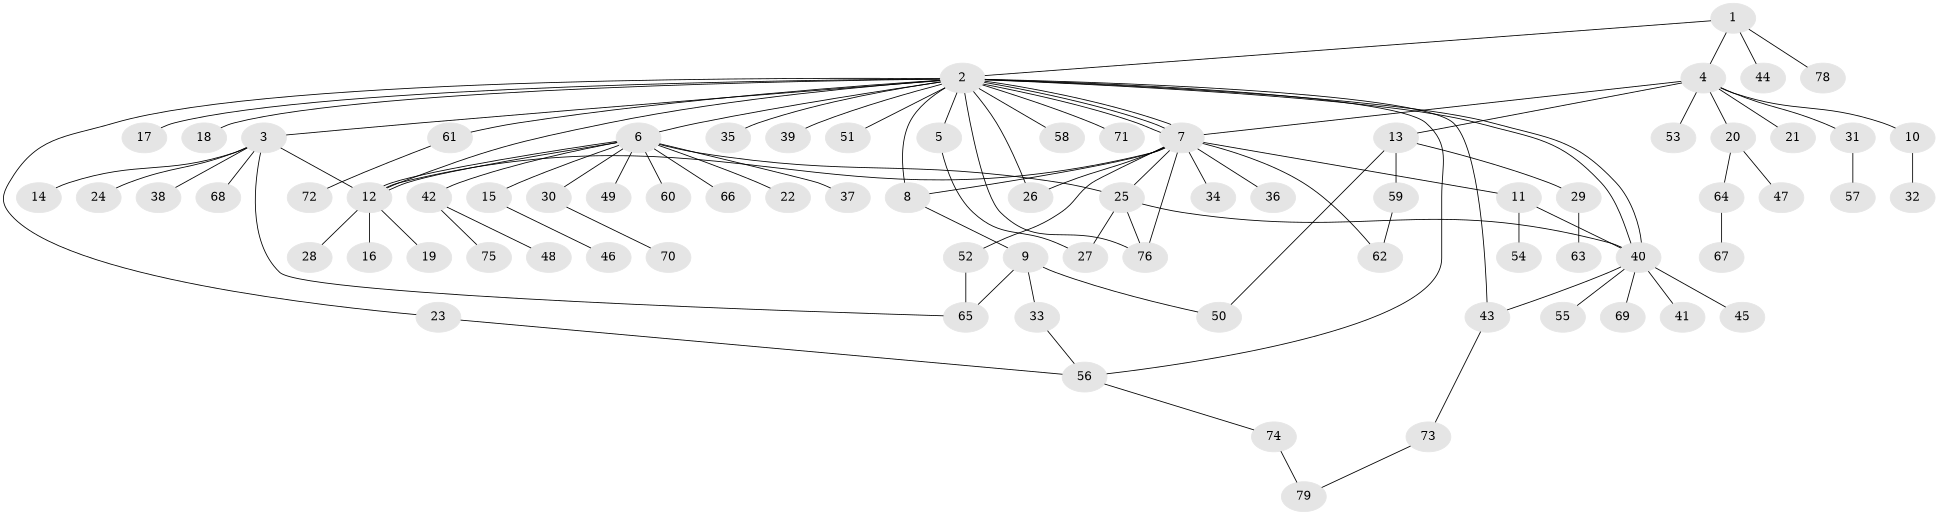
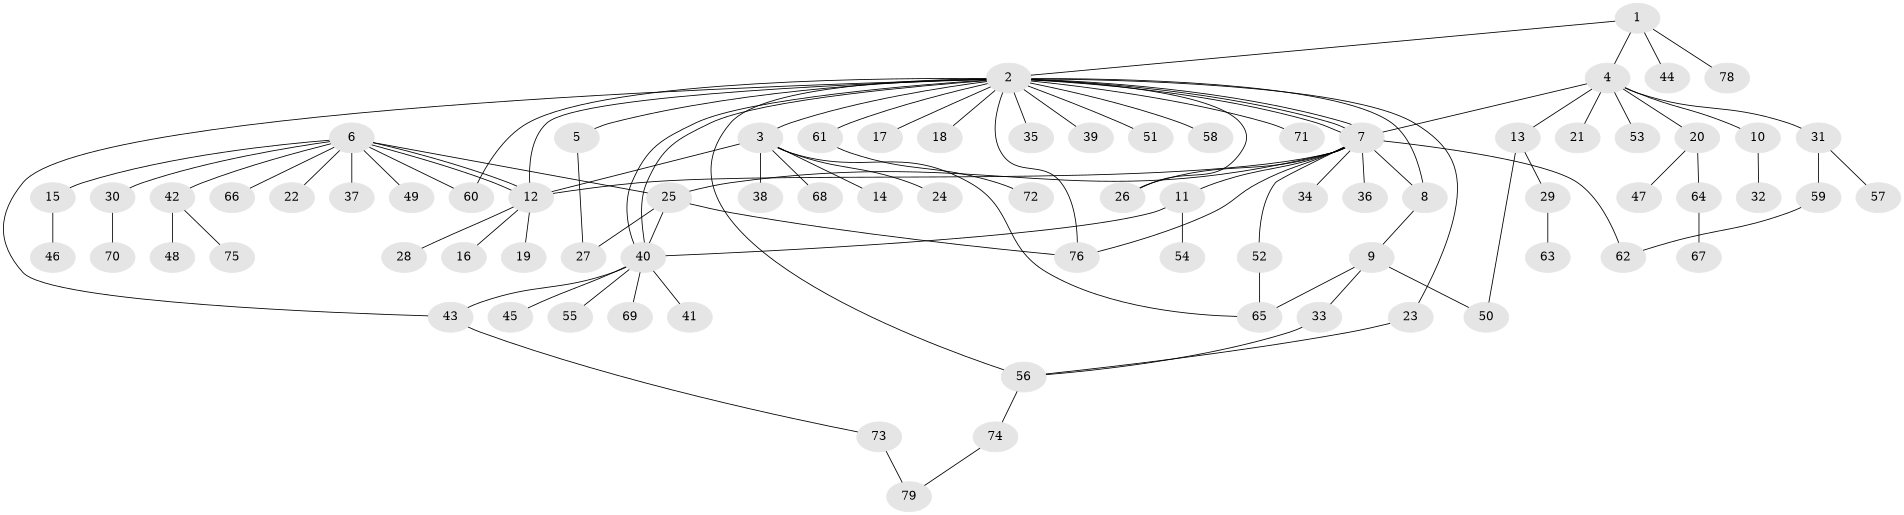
edge "2" -- "6": now "2" -- "60"
edge "13" -- "59": now "31" -- "59"
